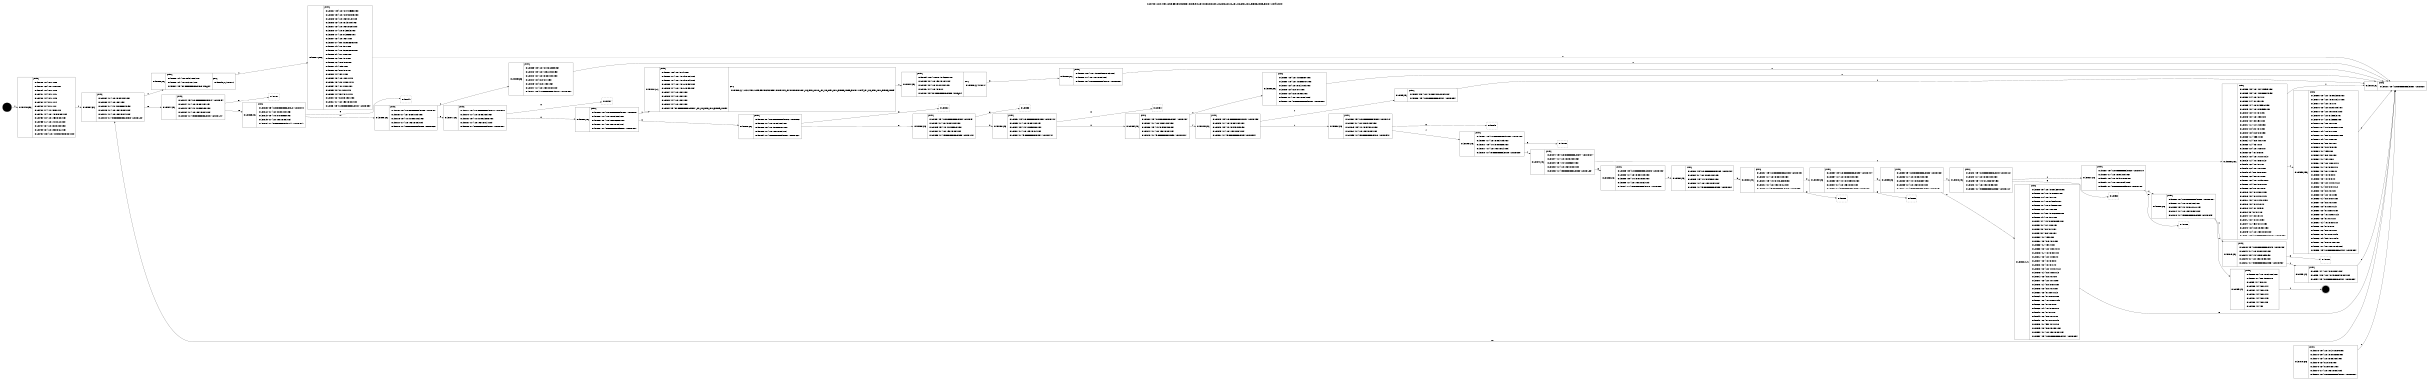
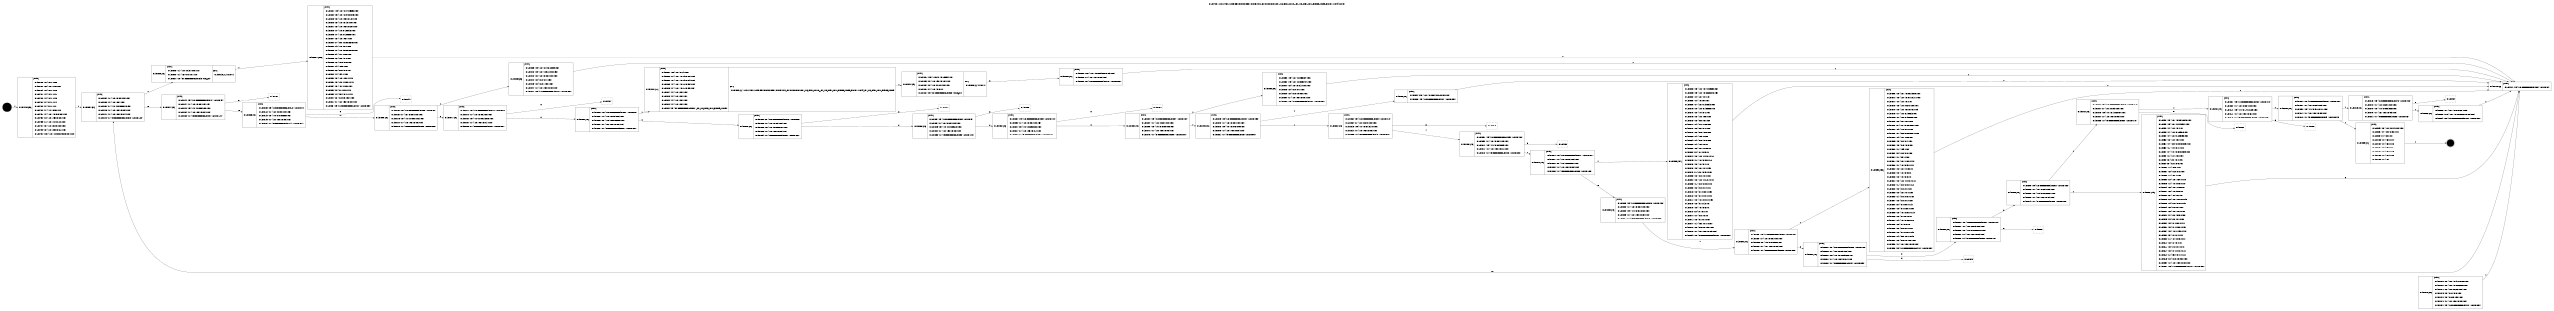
edge "0x401c00 [137]" -> "0x40205c [153]": now "0x4019aa [28]" -> "0x40205c [153]"
